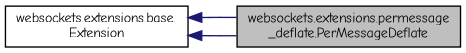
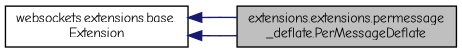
node "websockets.extensions.permessage _deflate.PerMessageDeflate": label "websockets.extensions.permessage _deflate.PerMessageDeflate" -> "extensions.extensions.permessage _deflate.PerMessageDeflate"
